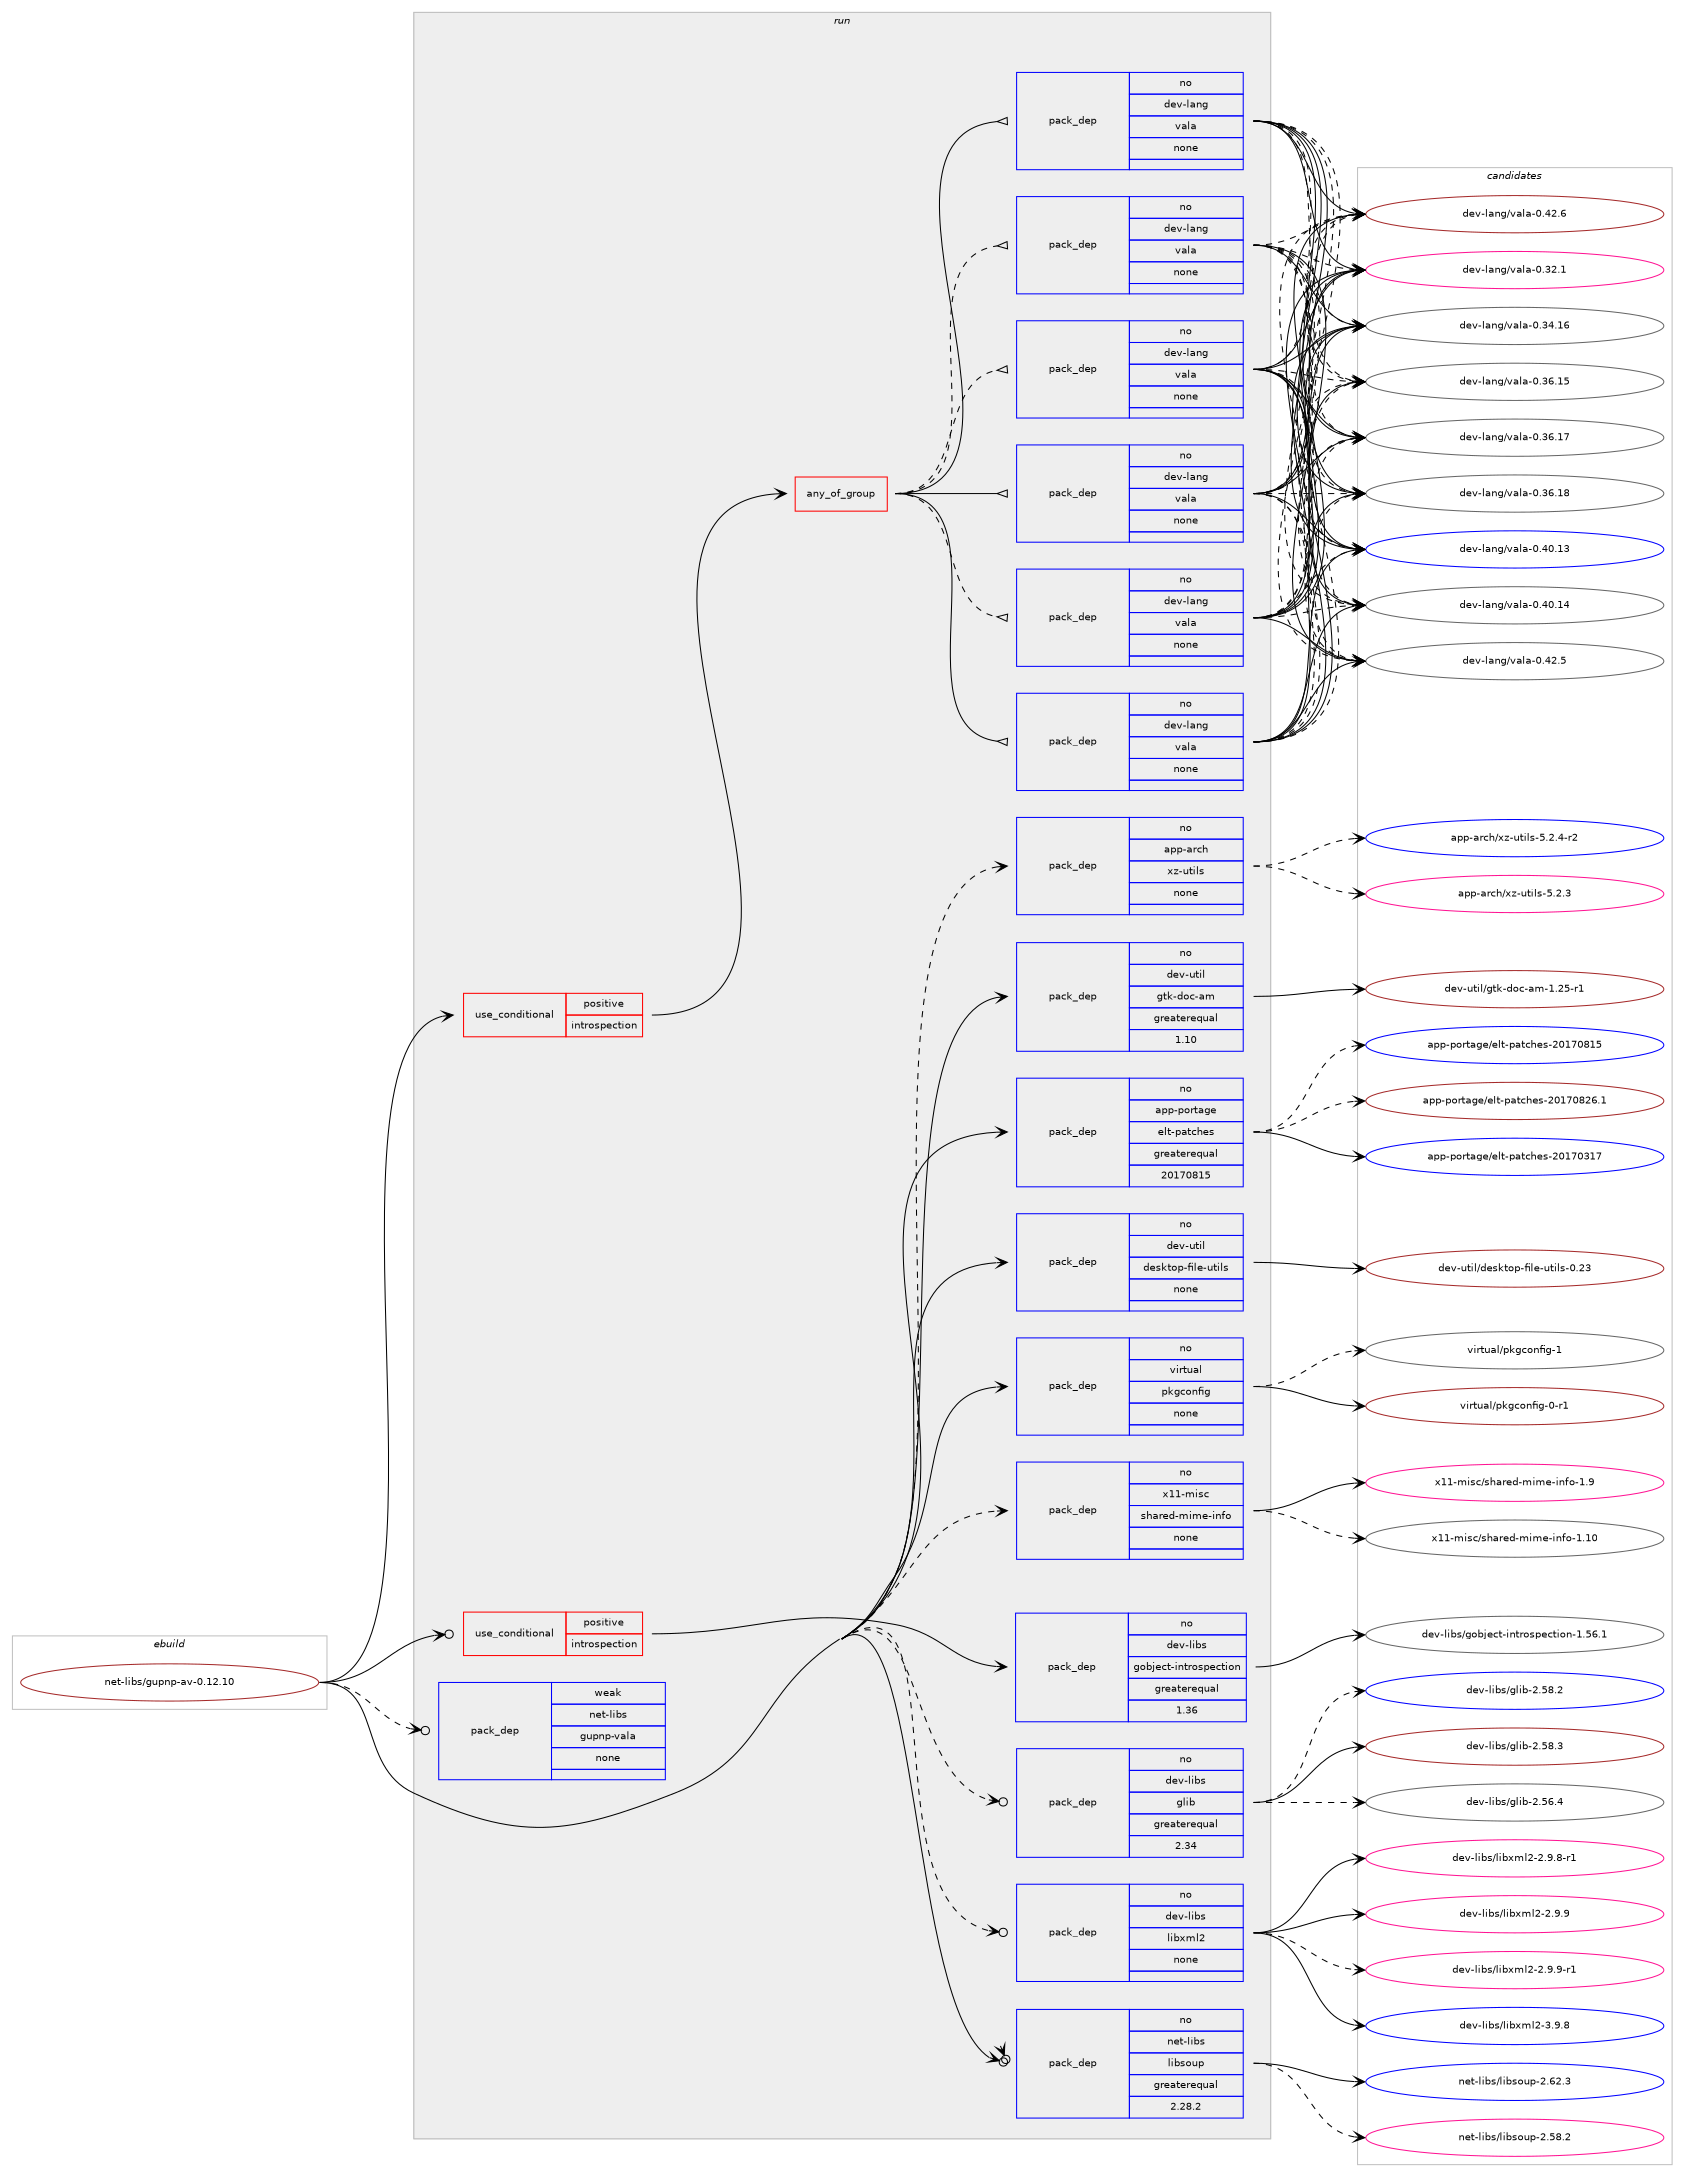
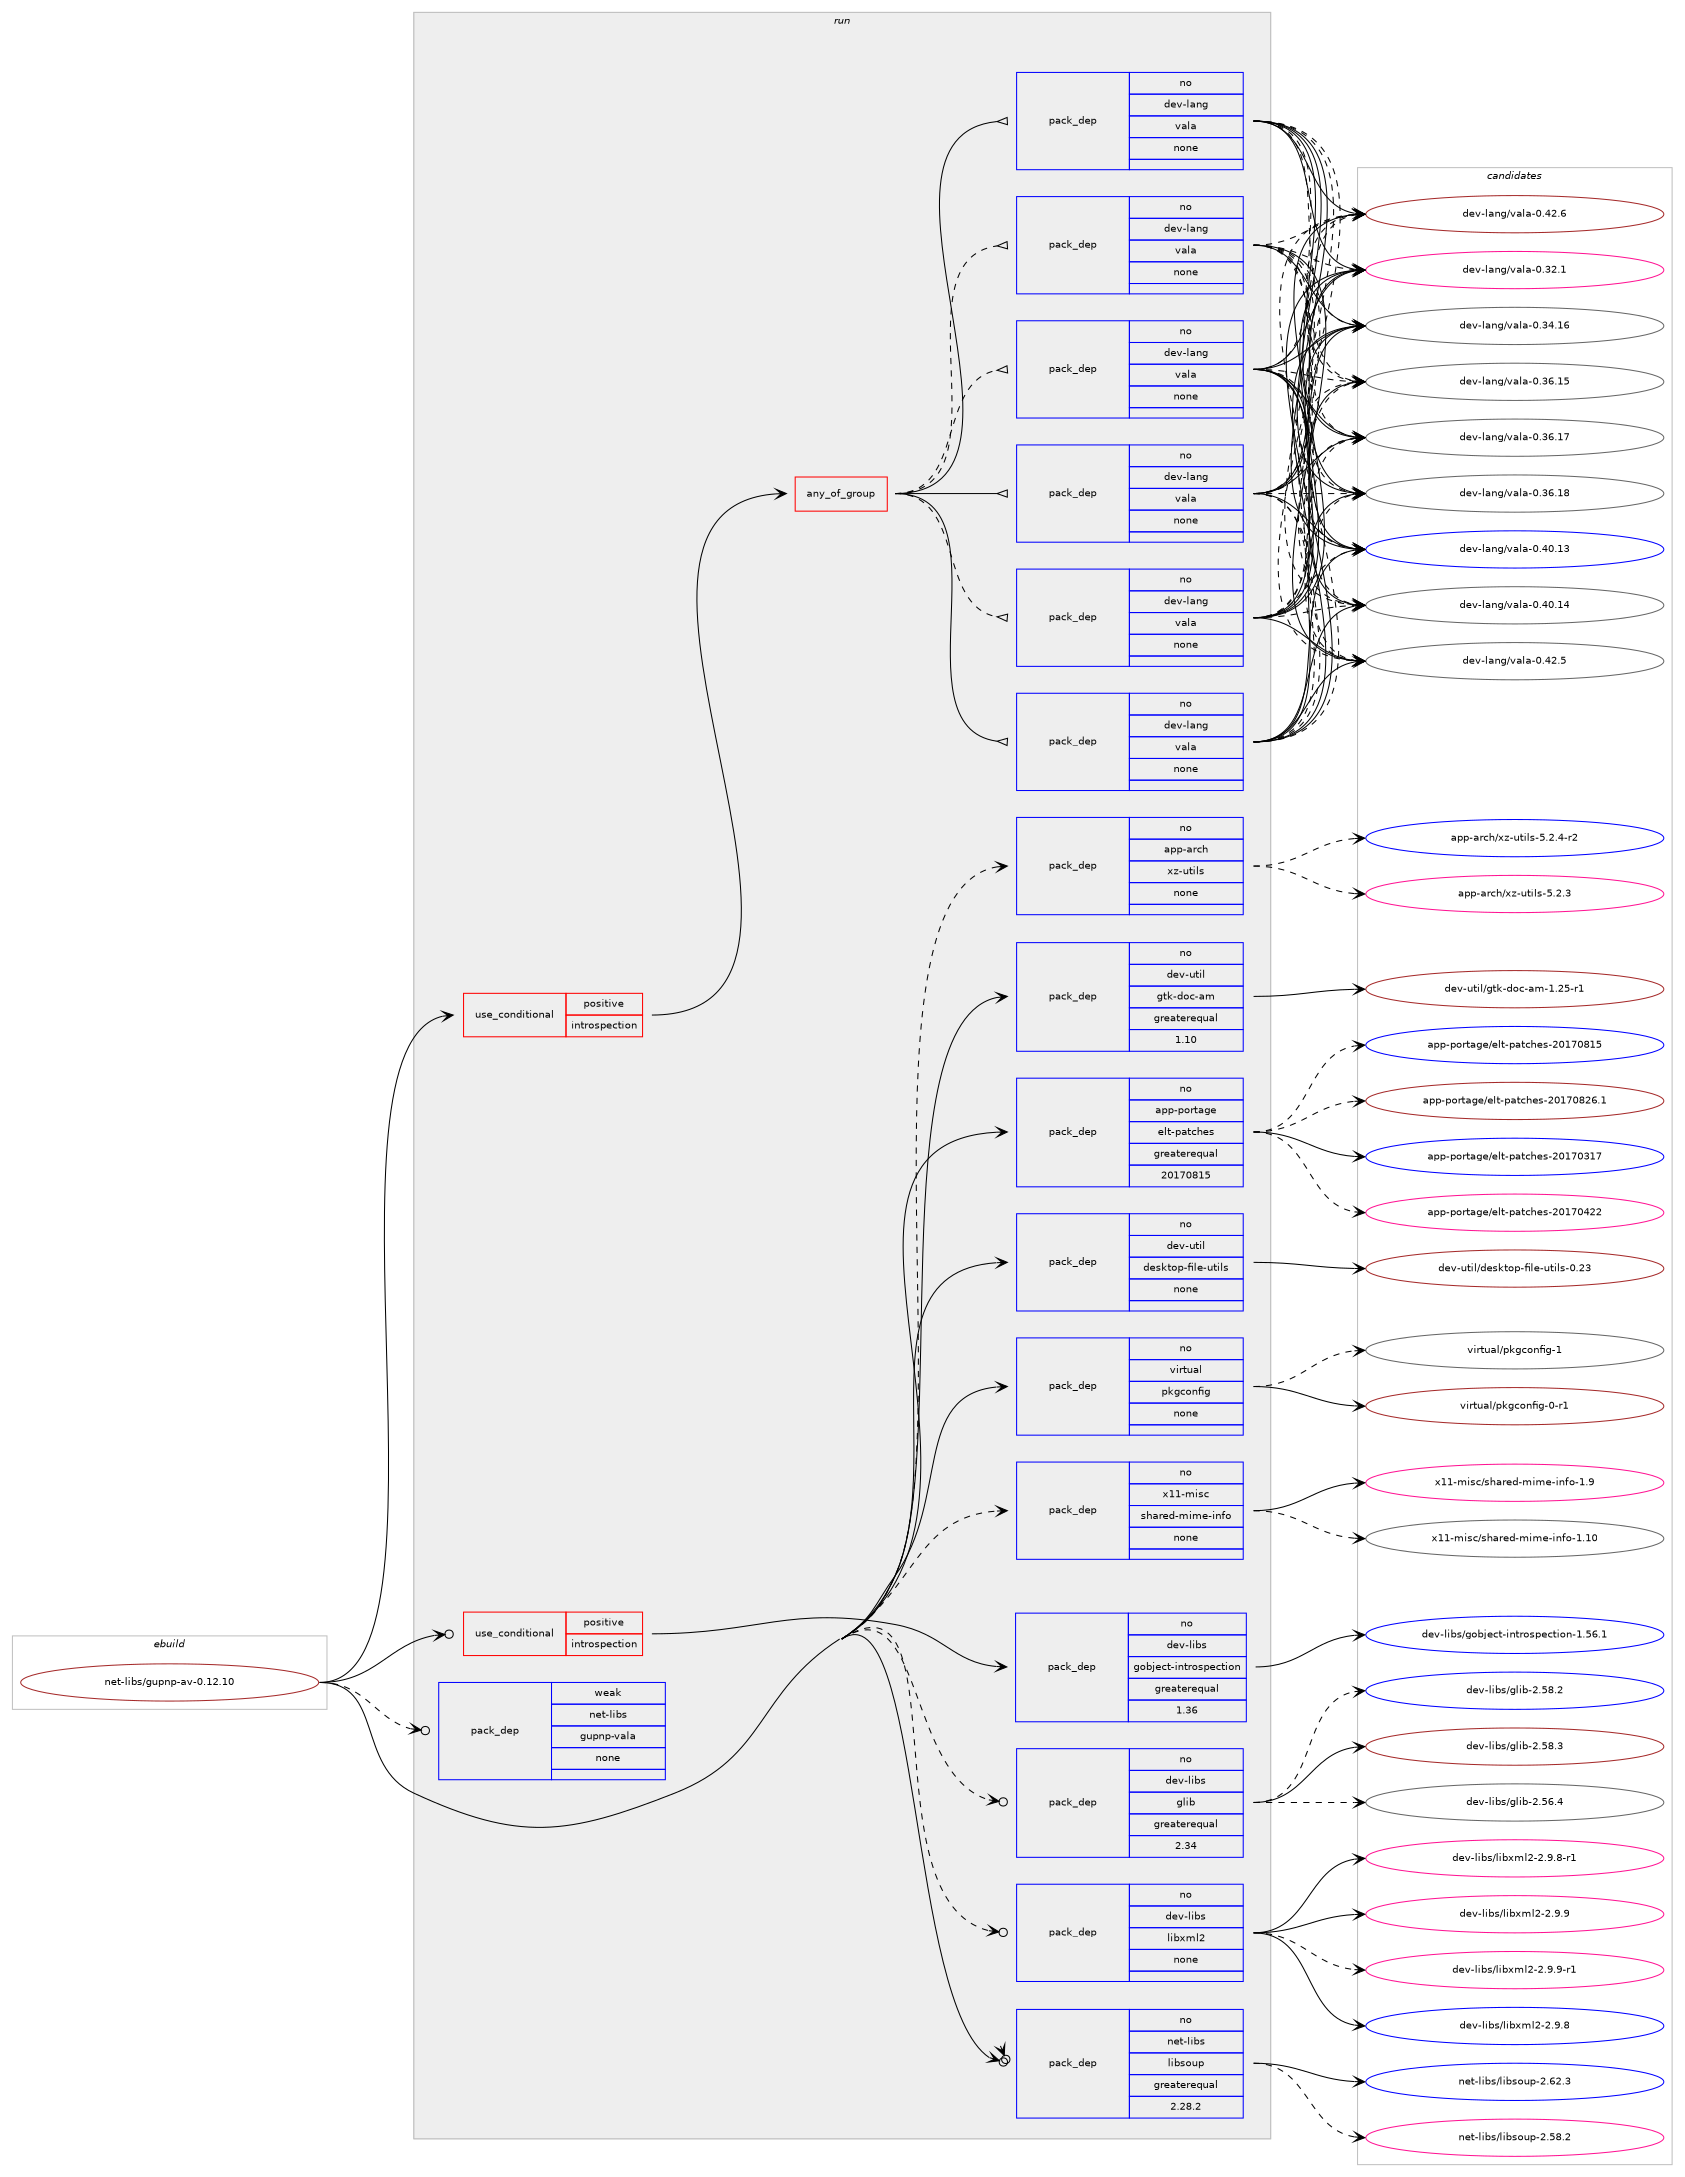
node "app-portage/elt-patches-20170422": added
node "dev-libs/gobject-introspection-1.56.1": color gray40 -> blue
node "dev-libs/libxml2-3.9.8": label "dev-libs/libxml2-3.9.8" -> "dev-libs/libxml2-2.9.8"
